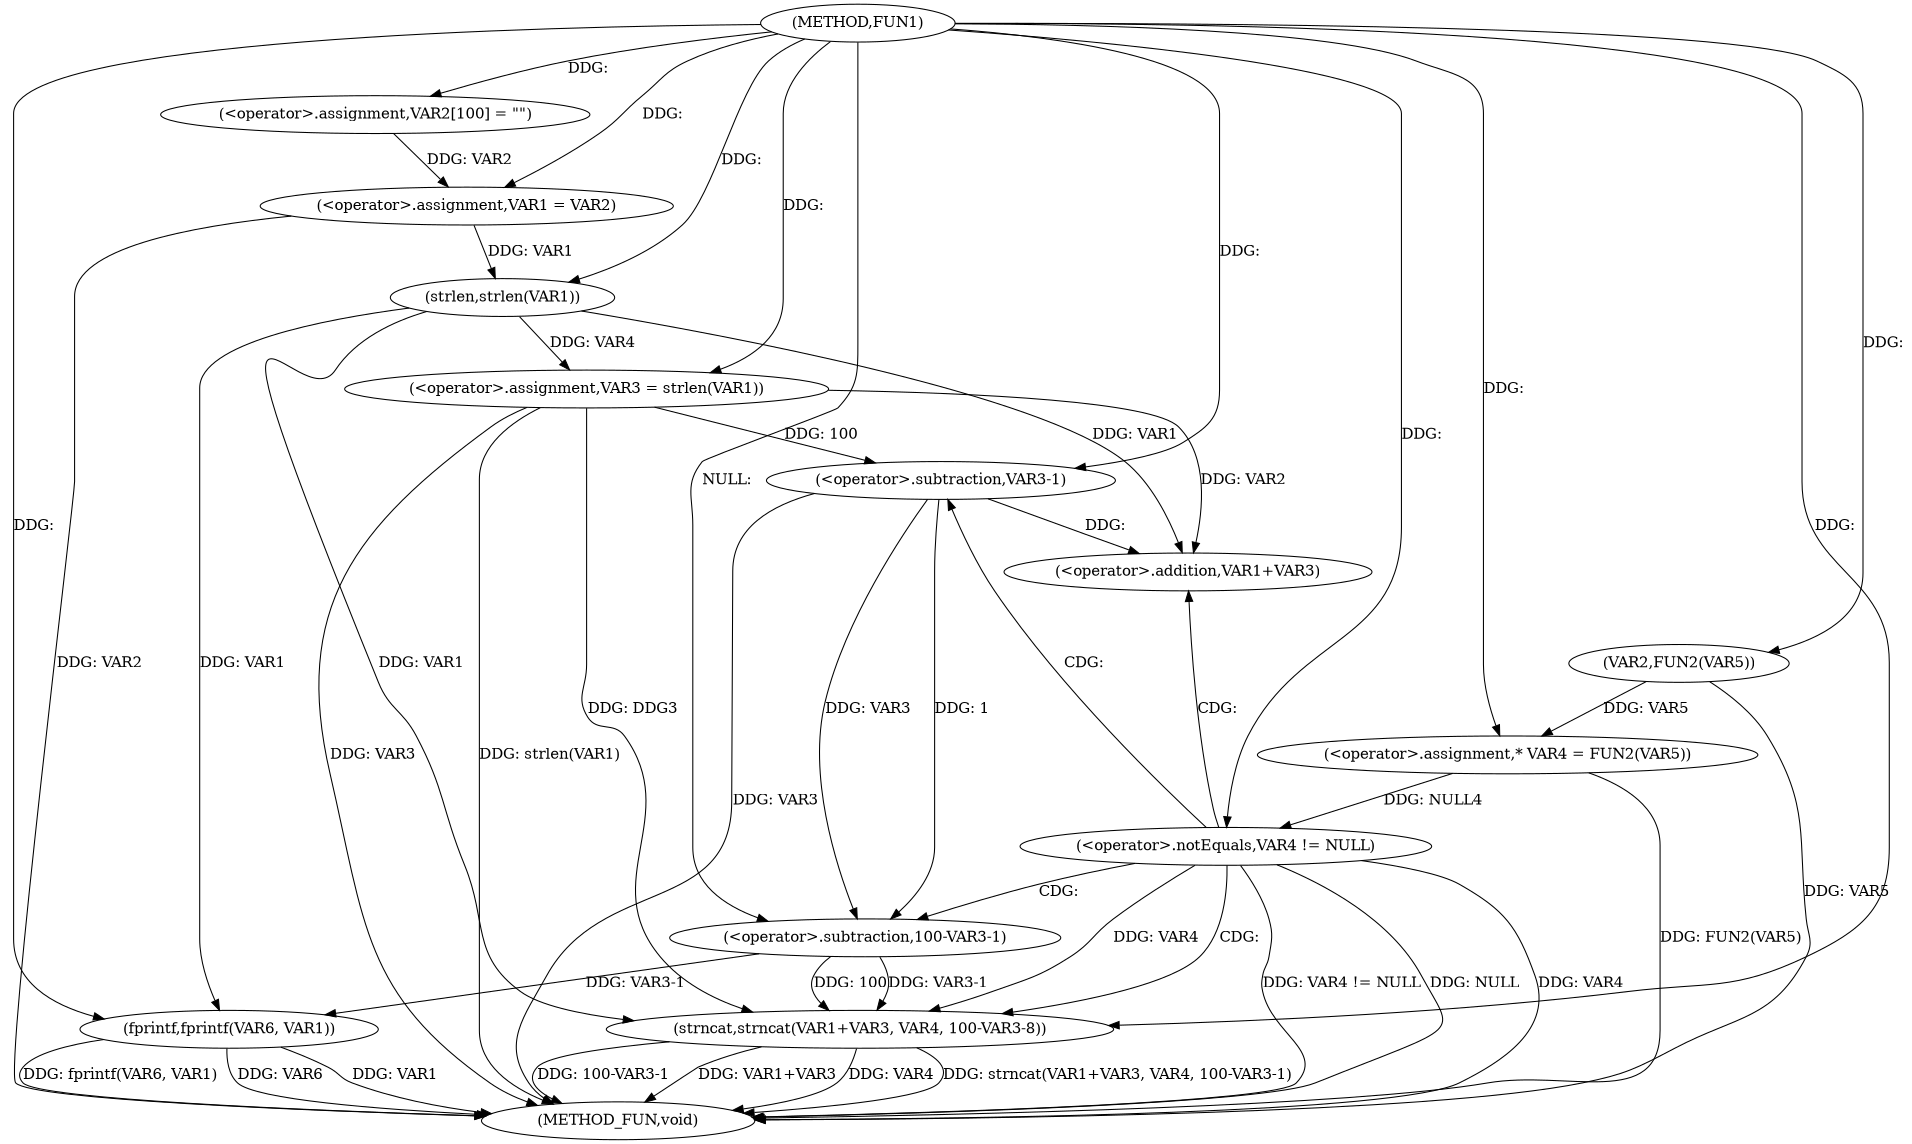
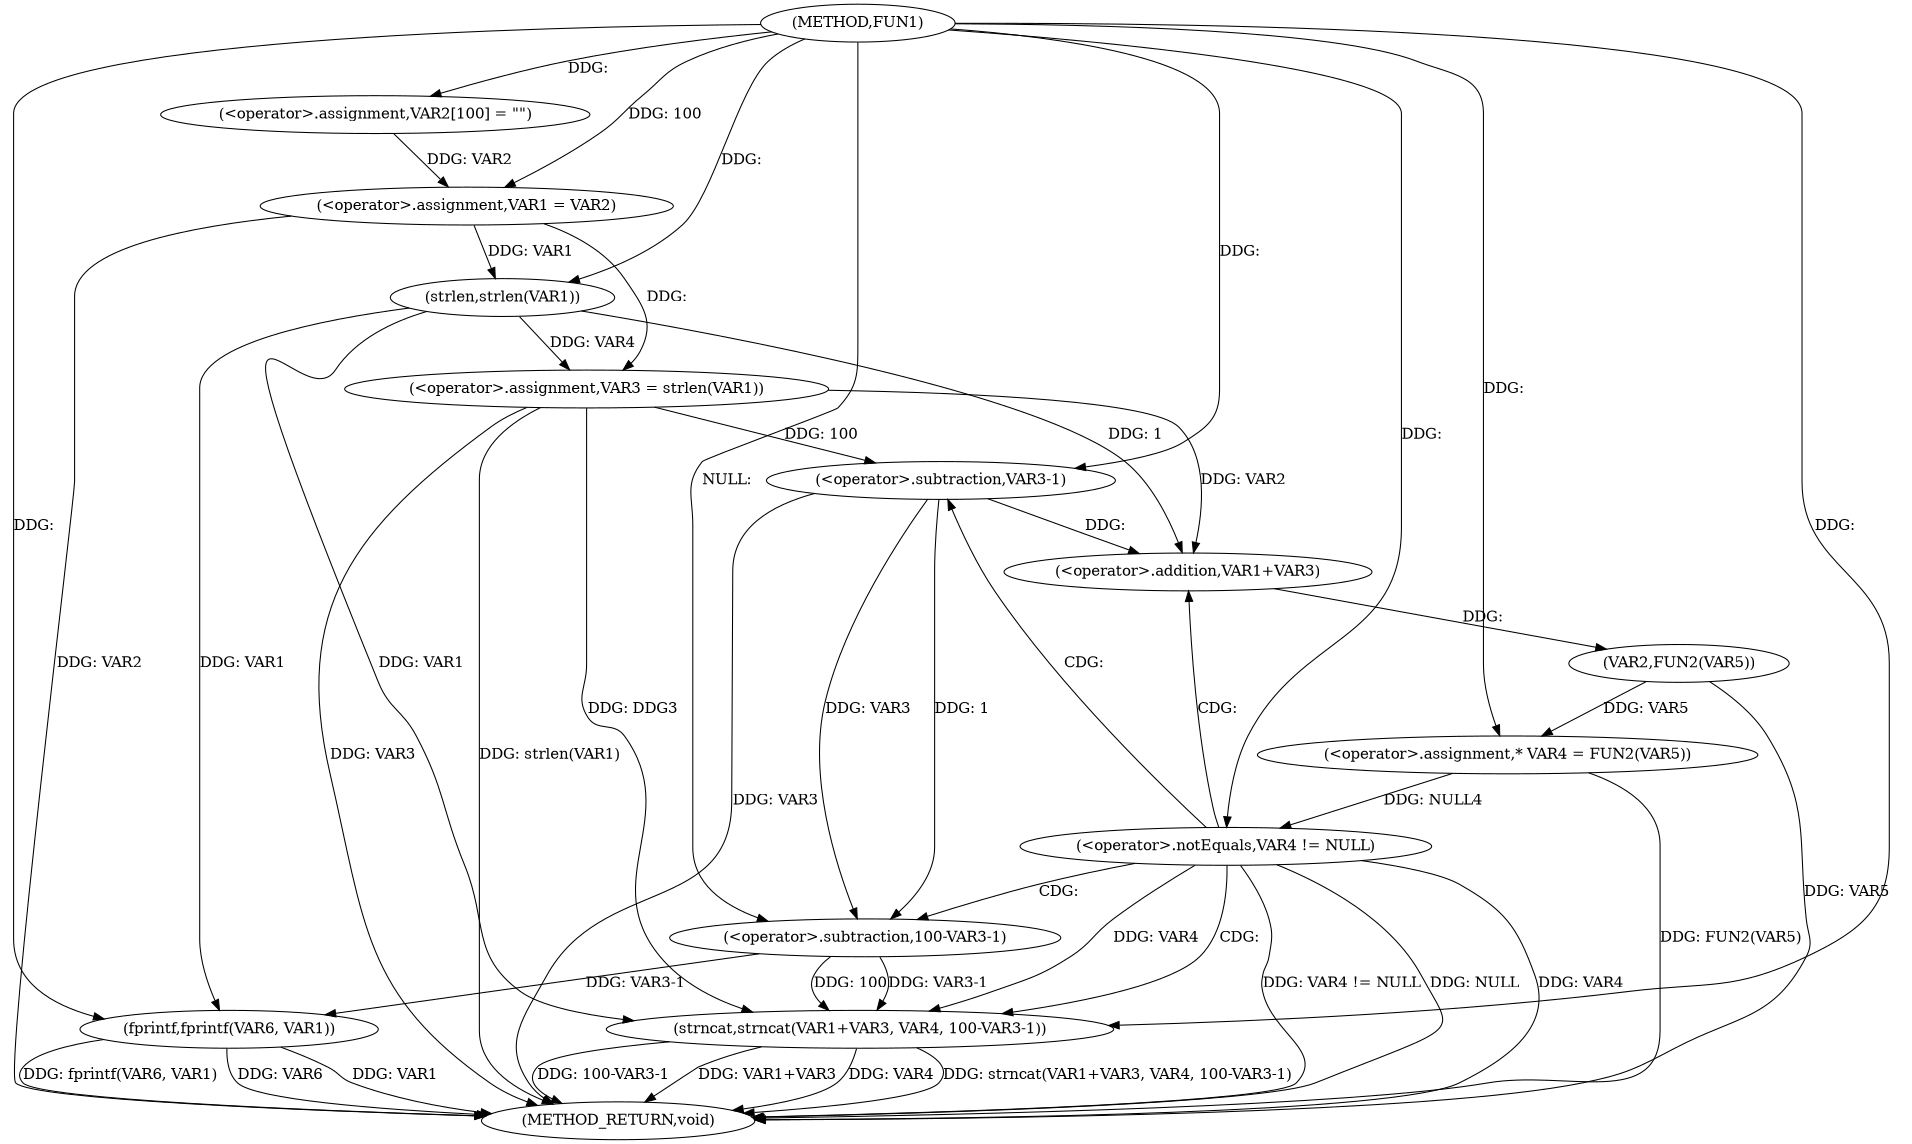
edge "(METHOD,FUN1)" -> "(VAR2,FUN2(VAR5))": now "(<operator>.addition,VAR1+VAR3)" -> "(VAR2,FUN2(VAR5))"
edge "(METHOD,FUN1)" -> "(<operator>.assignment,VAR1 = VAR2)": label "DDG: " -> "DDG: 100"
edge "(METHOD,FUN1)" -> "(<operator>.assignment,VAR3 = strlen(VAR1))": now "(<operator>.assignment,VAR1 = VAR2)" -> "(<operator>.assignment,VAR3 = strlen(VAR1))"
edge "(strlen,strlen(VAR1))" -> "(<operator>.addition,VAR1+VAR3)": label "DDG: VAR1" -> "DDG: 1"
node "(strncat,strncat(VAR1+VAR3, VAR4, 100-VAR3-8))": label "(strncat,strncat(VAR1+VAR3, VAR4, 100-VAR3-8))" -> "(strncat,strncat(VAR1+VAR3, VAR4, 100-VAR3-1))"
node "(METHOD_FUN,void)": label "(METHOD_FUN,void)" -> "(METHOD_RETURN,void)"
